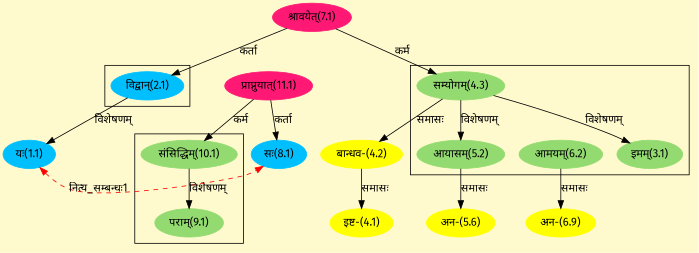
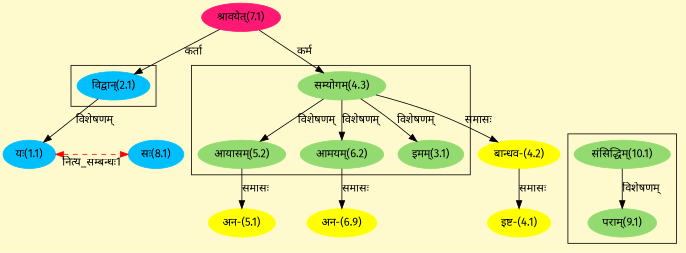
node "प्राप्नुयात्(11.1)": removed
edge "सम्योगम्(4.3)" -> "आमयम्(6.2)": added, label "विशेषणम्"
node "अन-(5.6)": label "अन-(5.6)" -> "अन-(5.1)"
